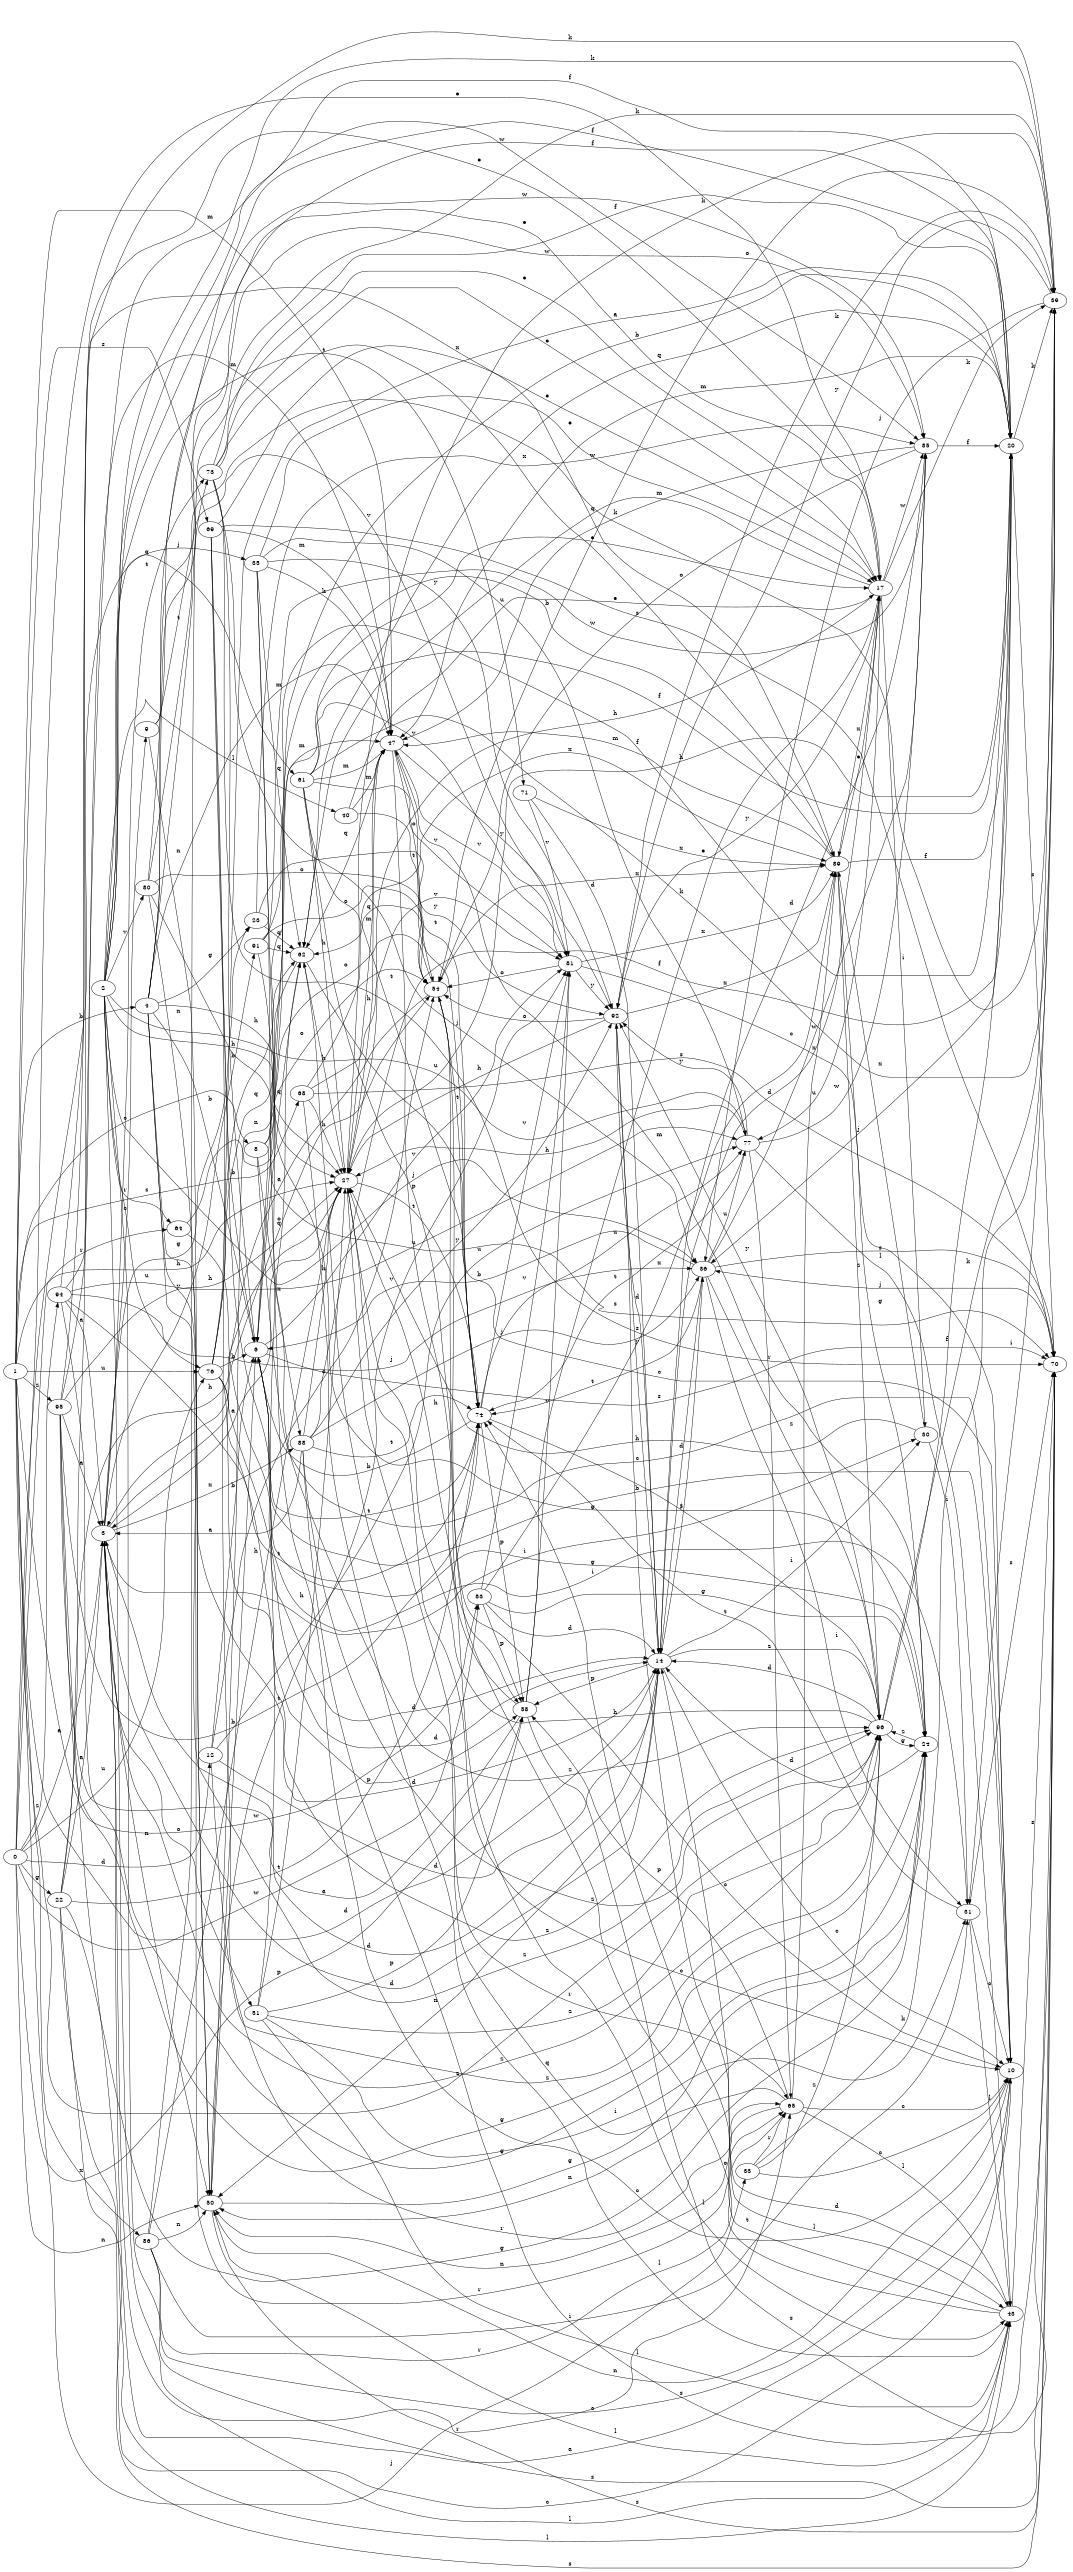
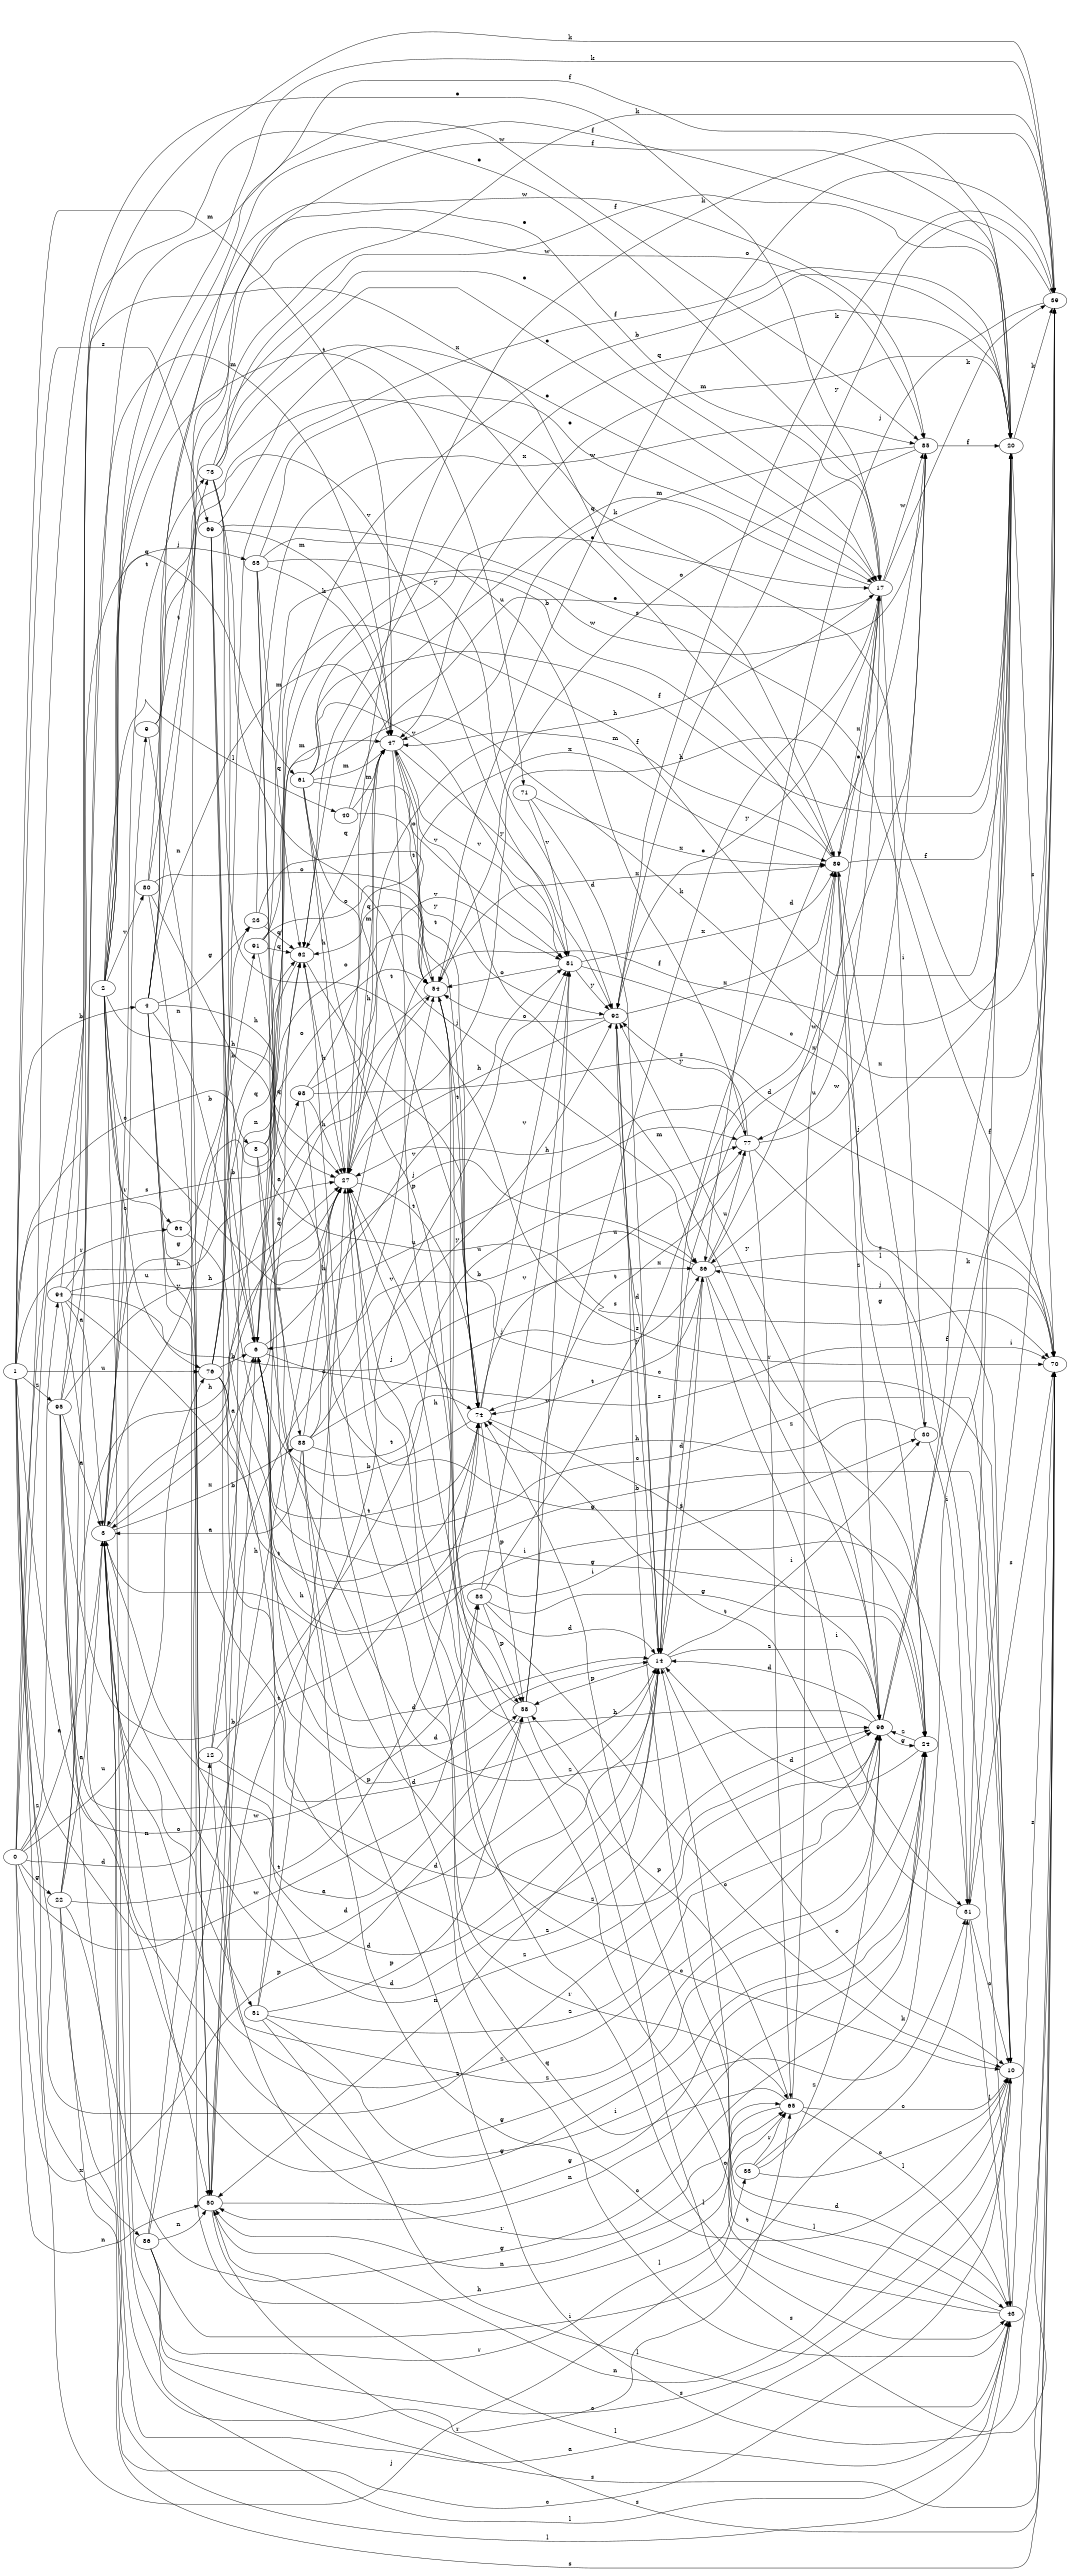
edge "76" -> "20": label "a" -> "f"
edge "2" -> "77": removed, label "u"
node "68": label "68" -> "98"
edge "31" -> "20": added, label "f"
edge "4" -> "65": label "r" -> "h"
